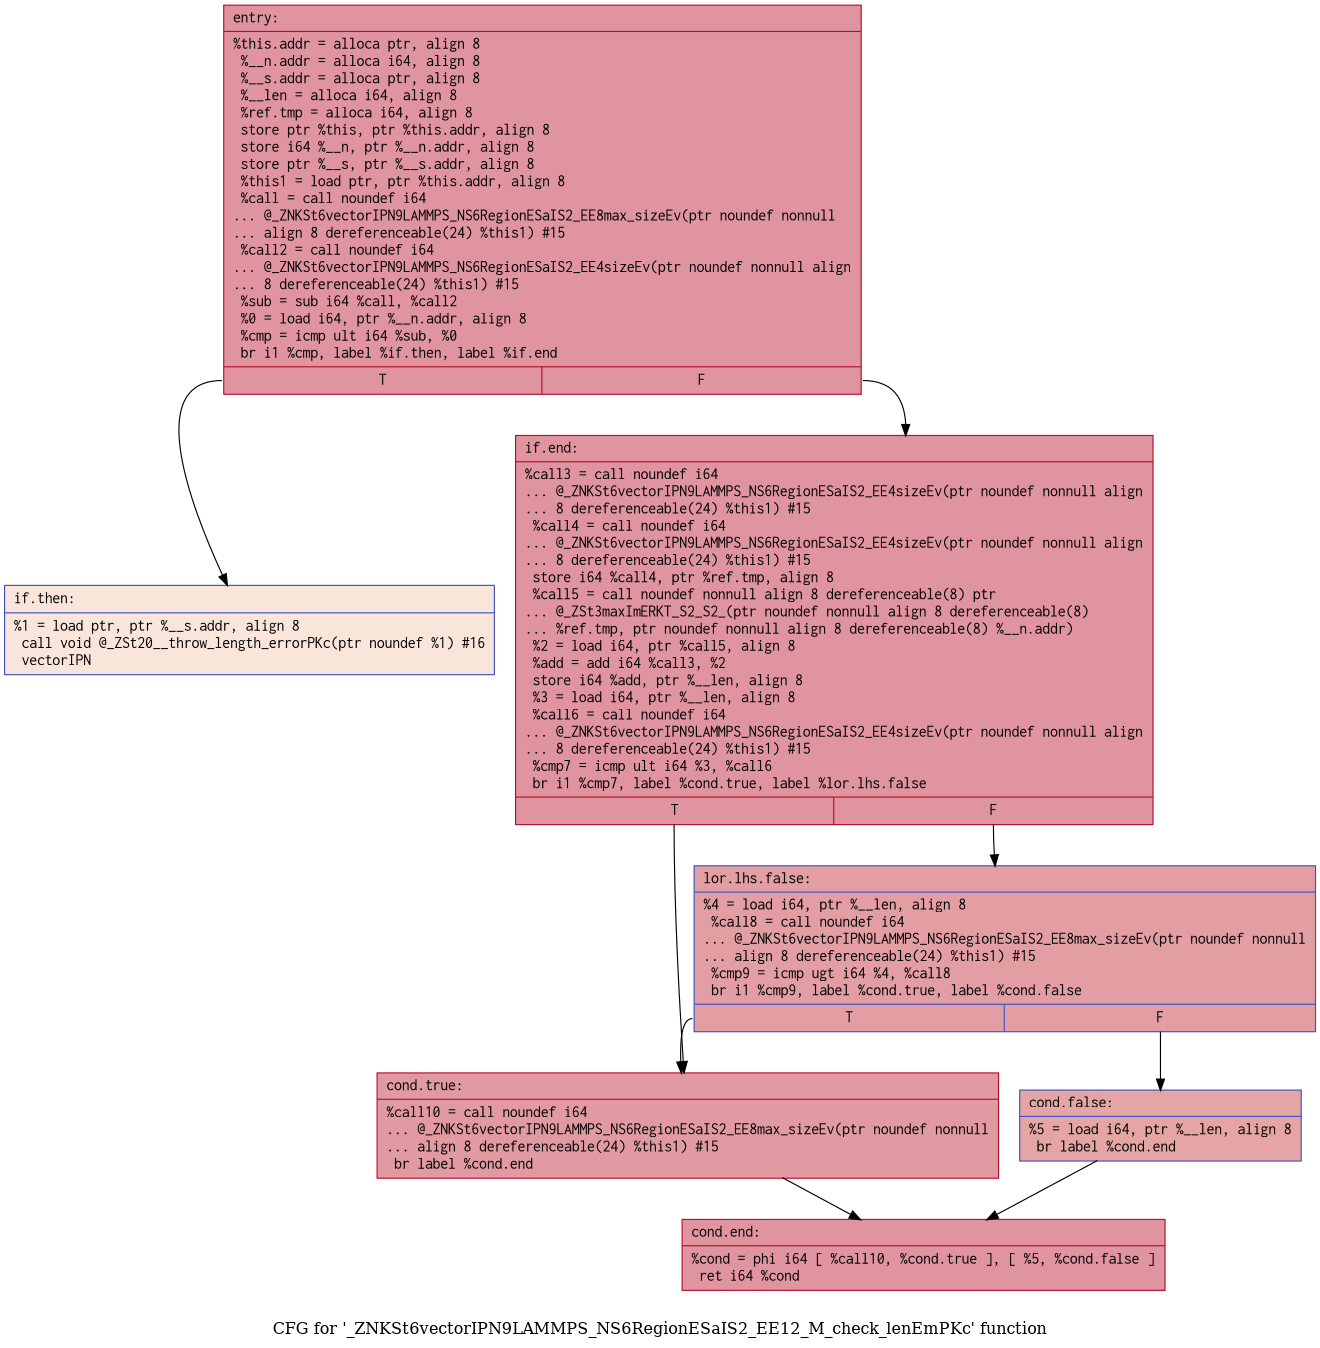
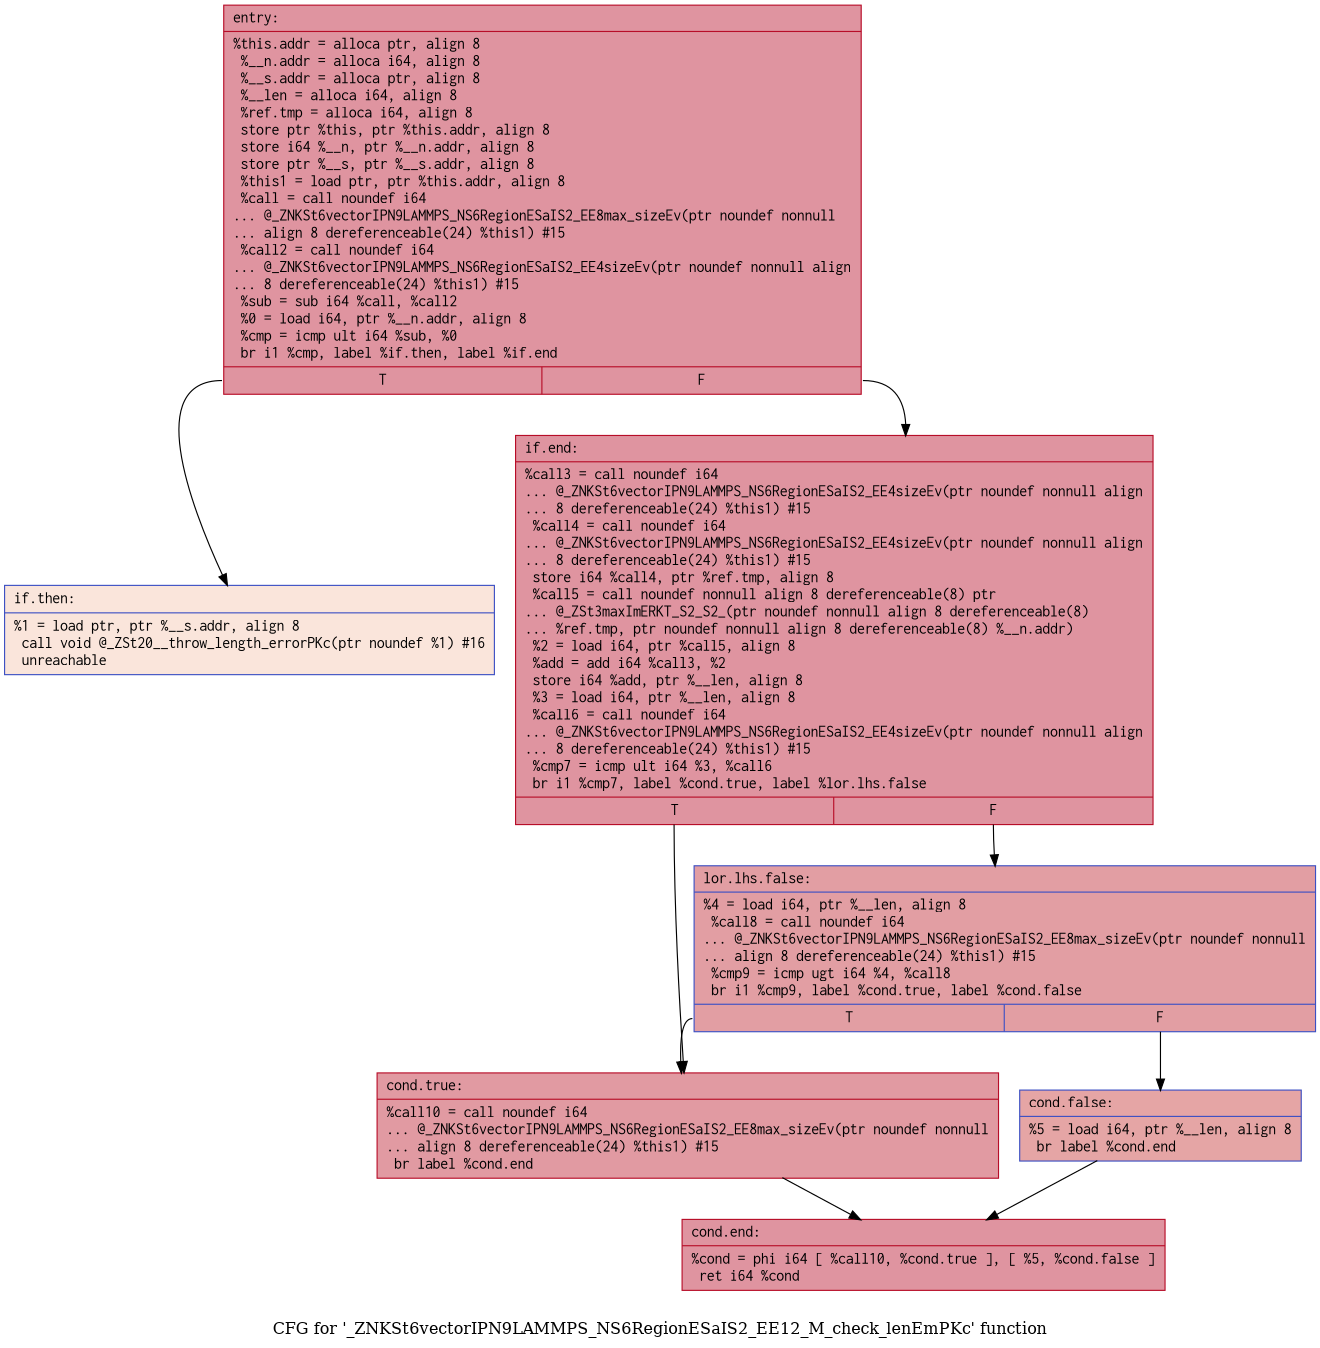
node "if.then:": text "vectorIPN" -> "unreachable"
